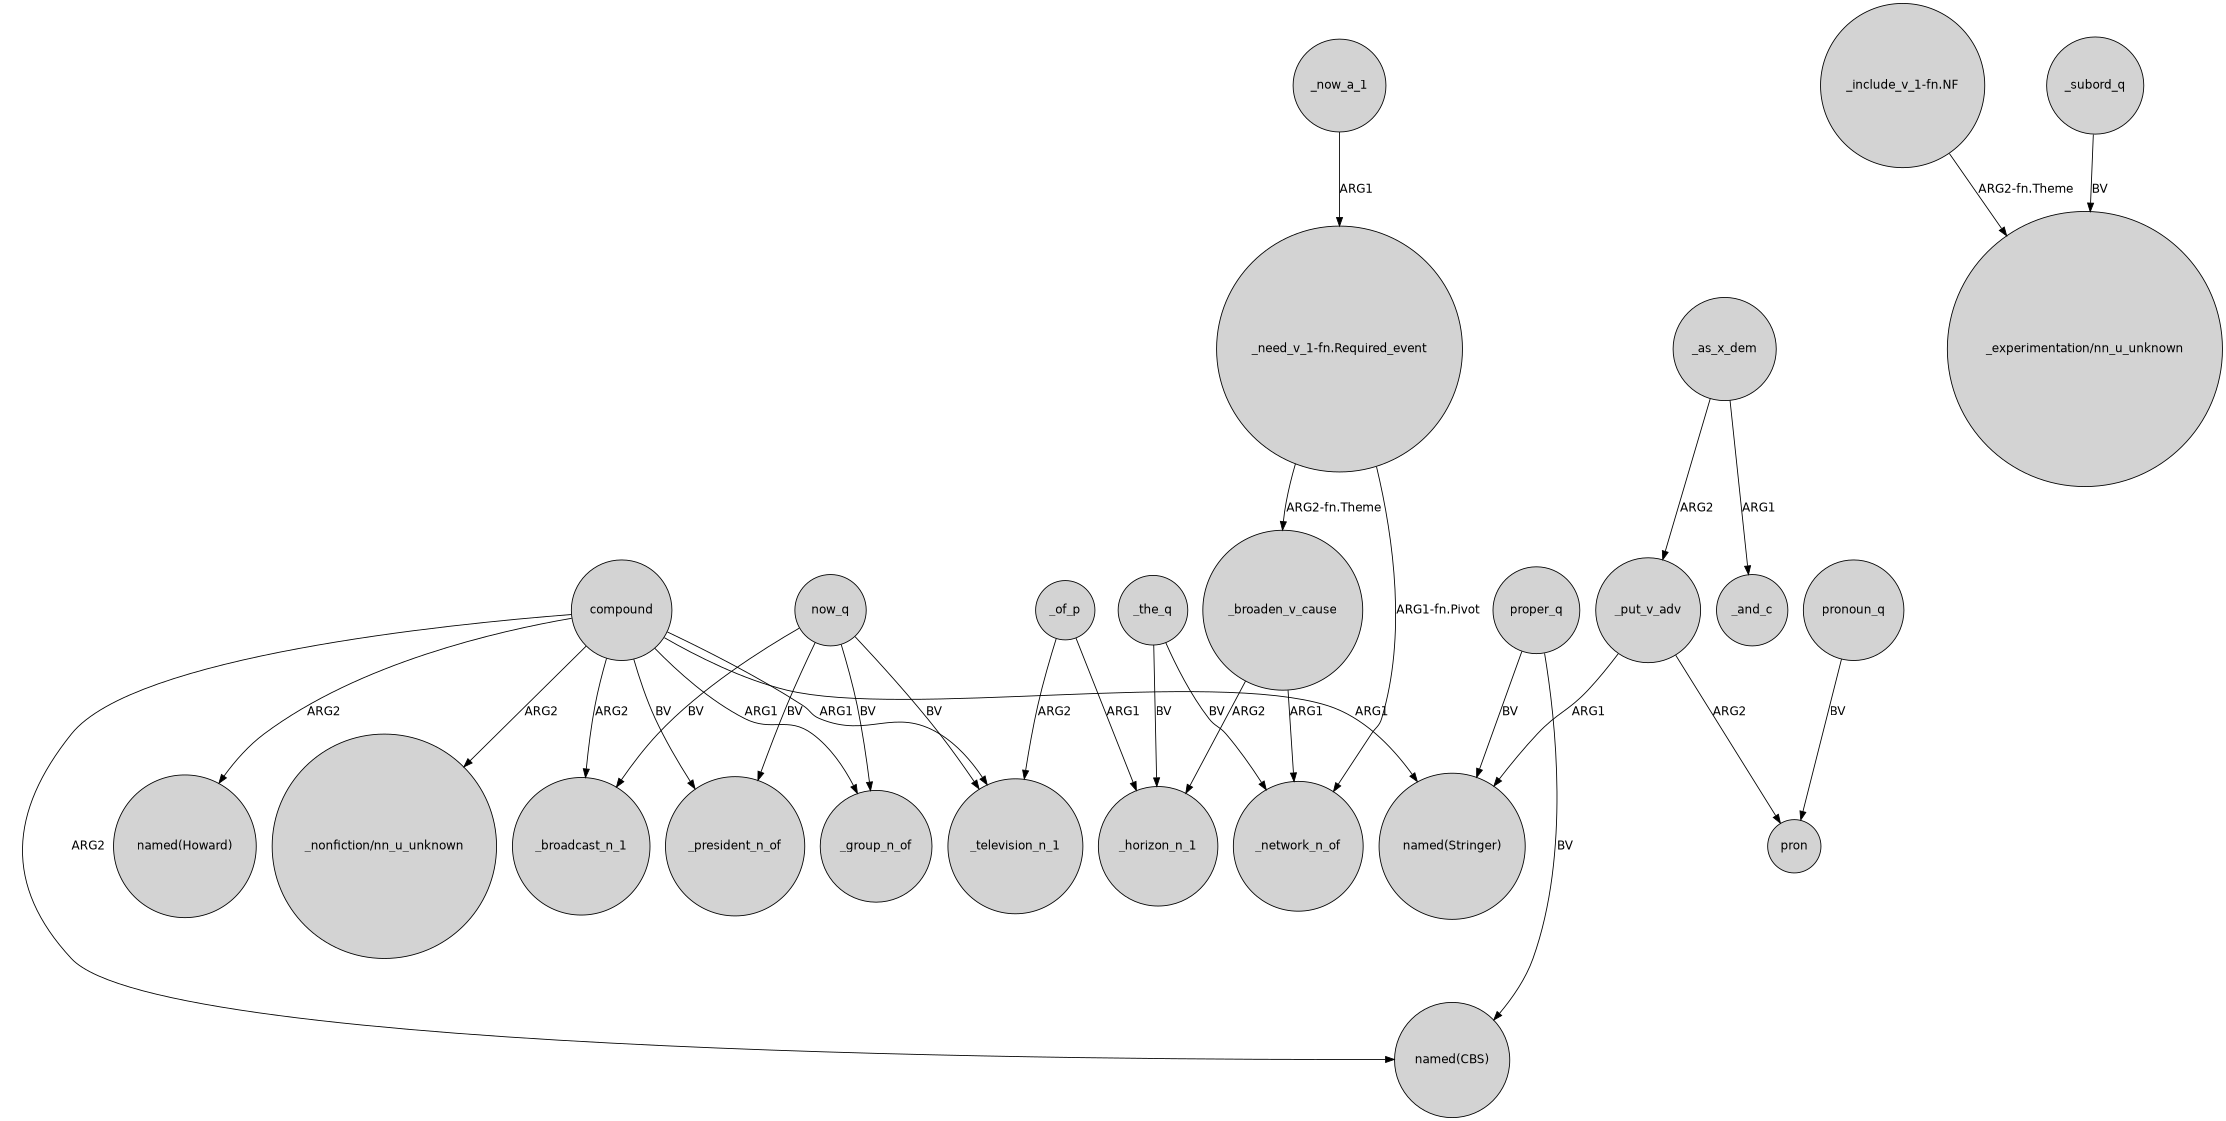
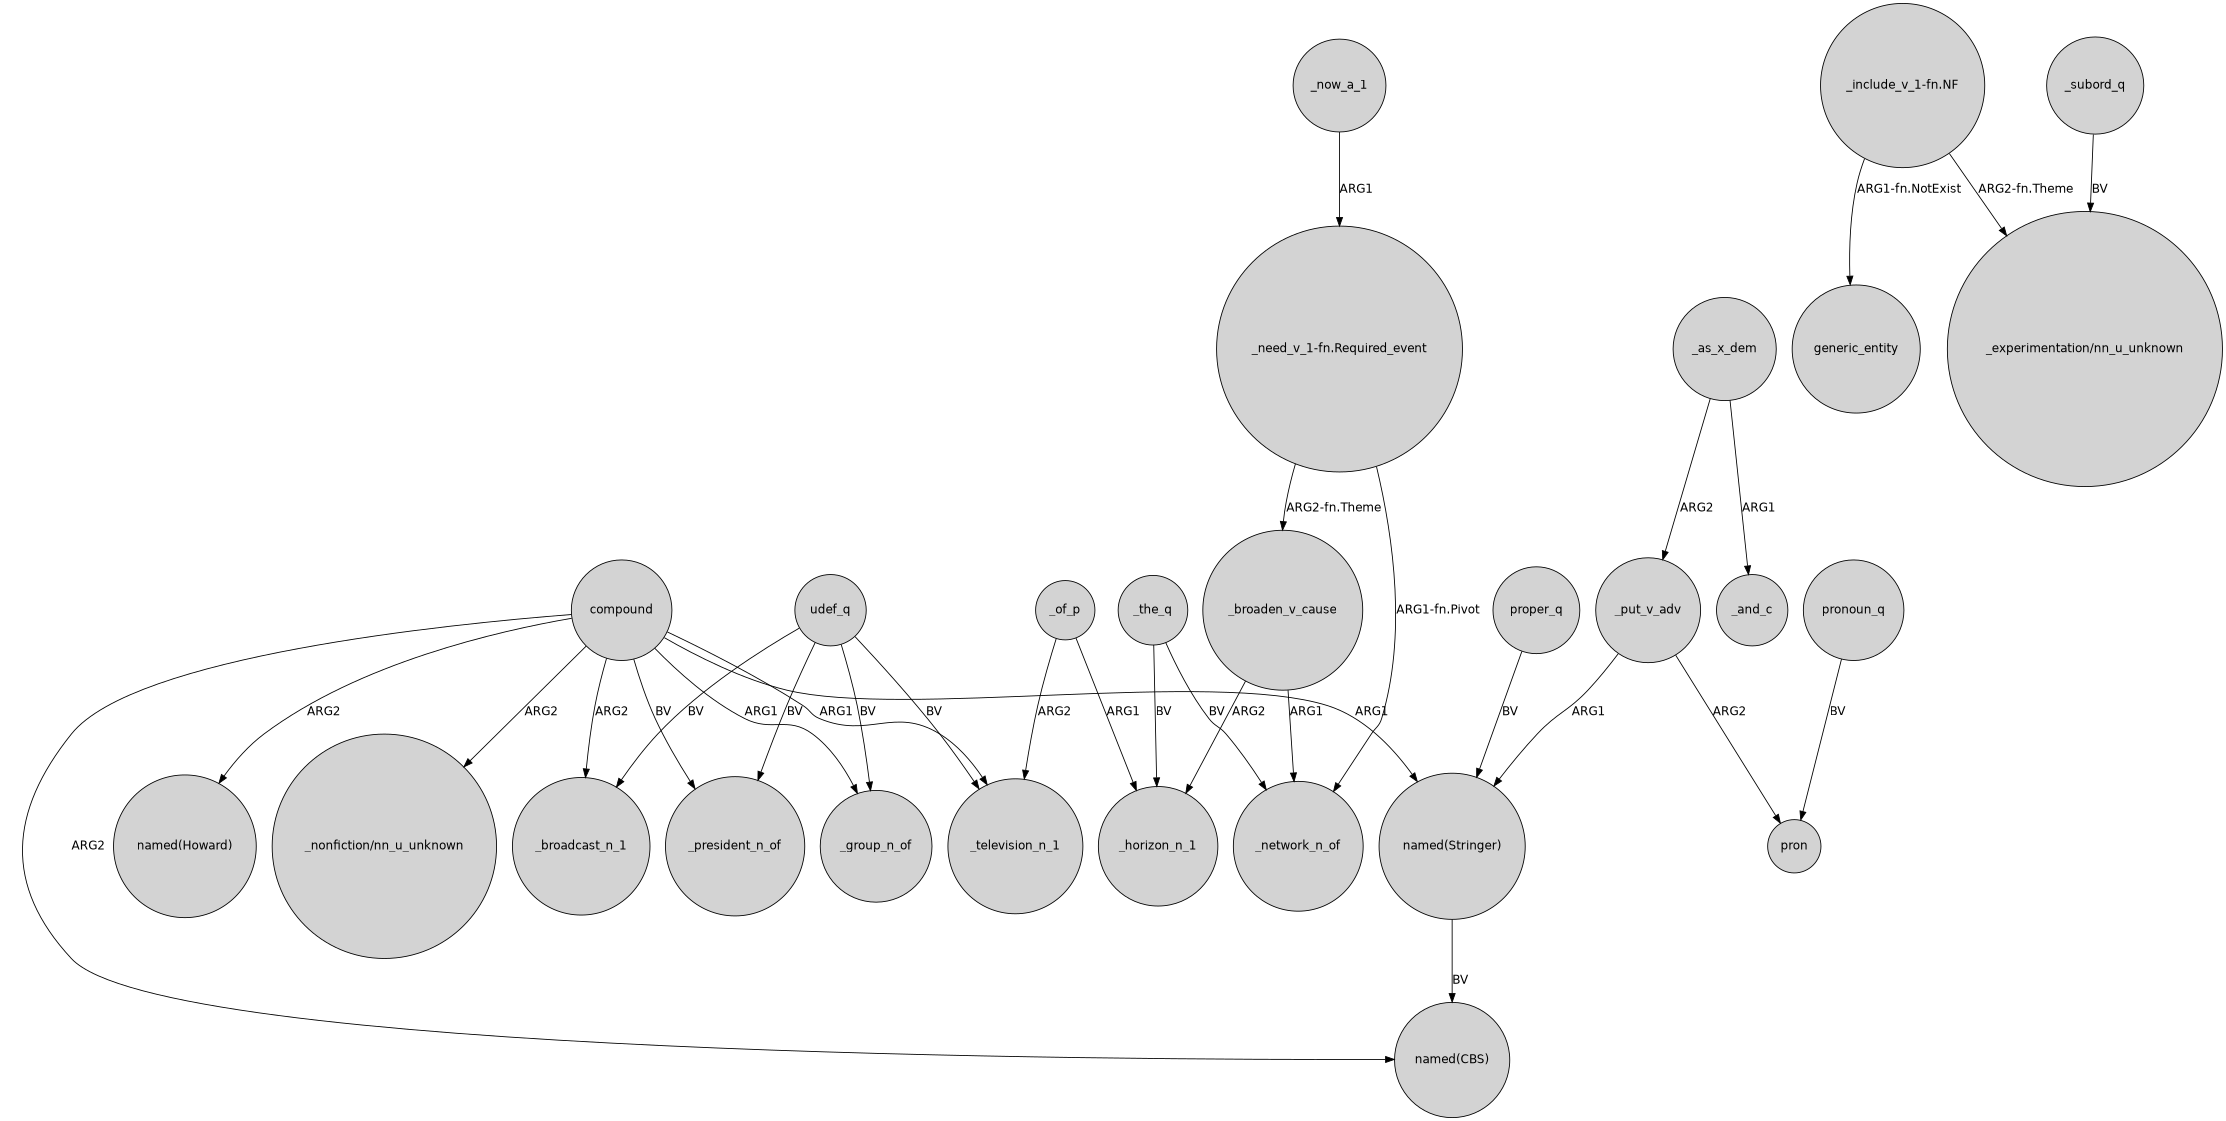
node "generic_entity": added
node "now_q": label "now_q" -> "udef_q"
edge "proper_q" -> "named(CBS)": now "named(Stringer)" -> "named(CBS)"
